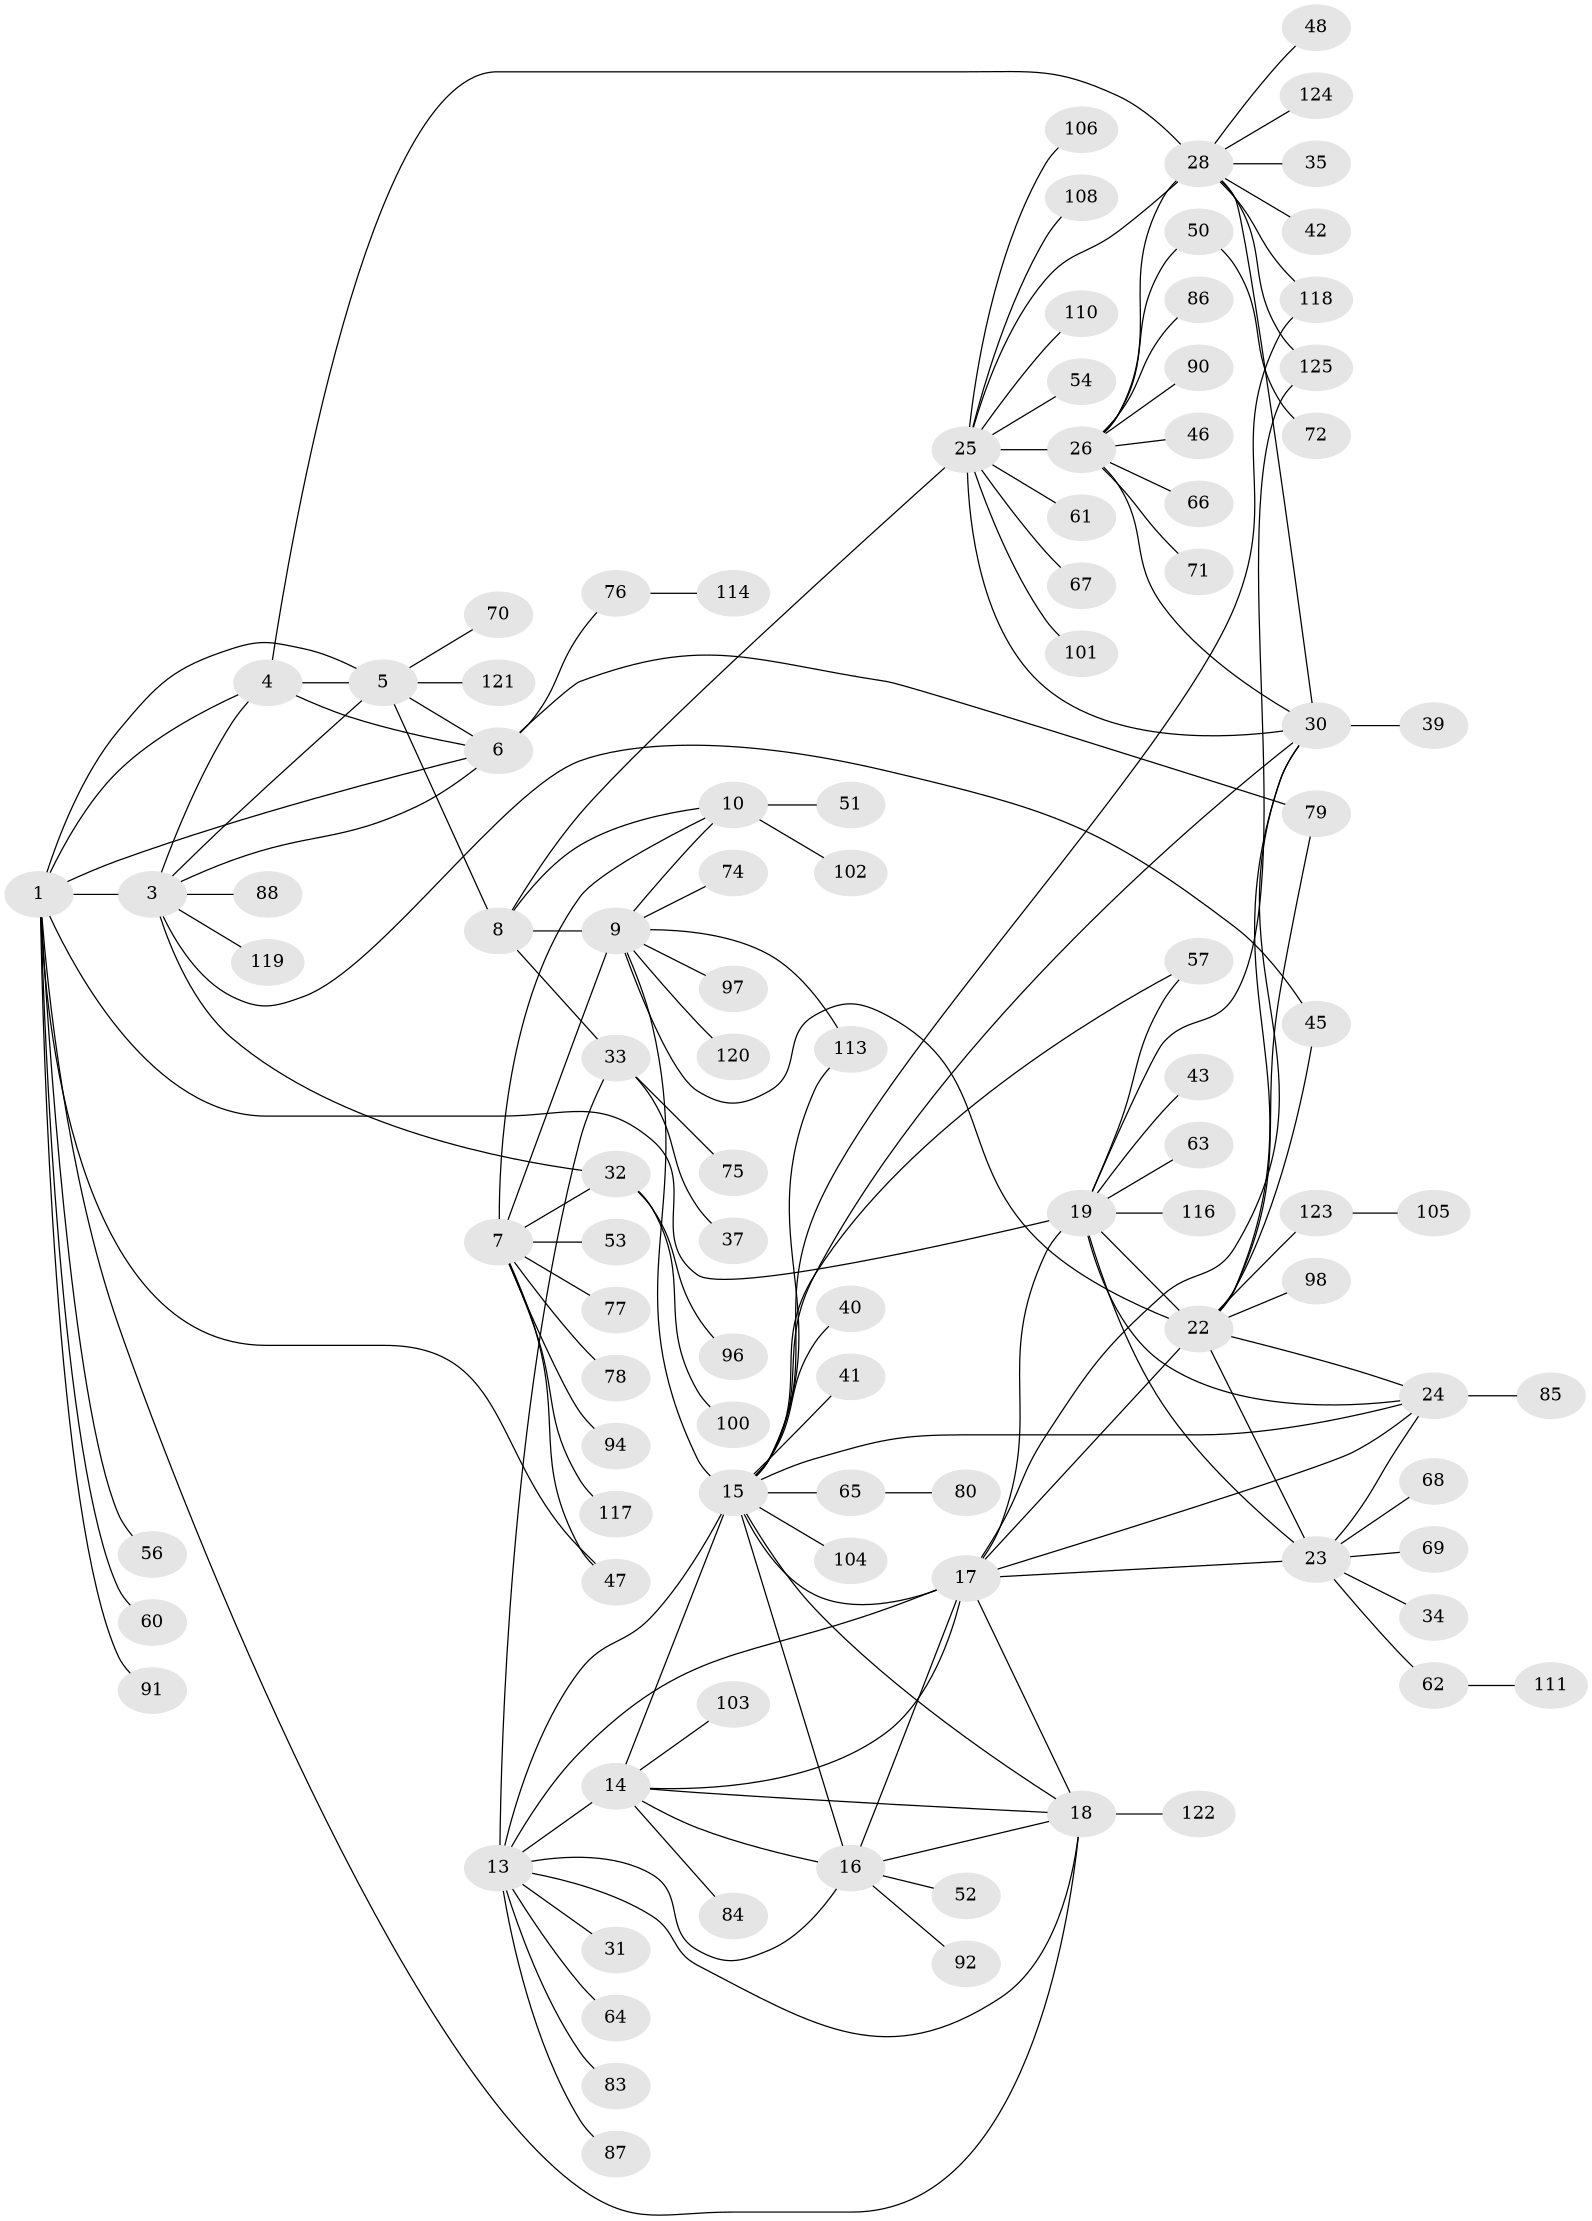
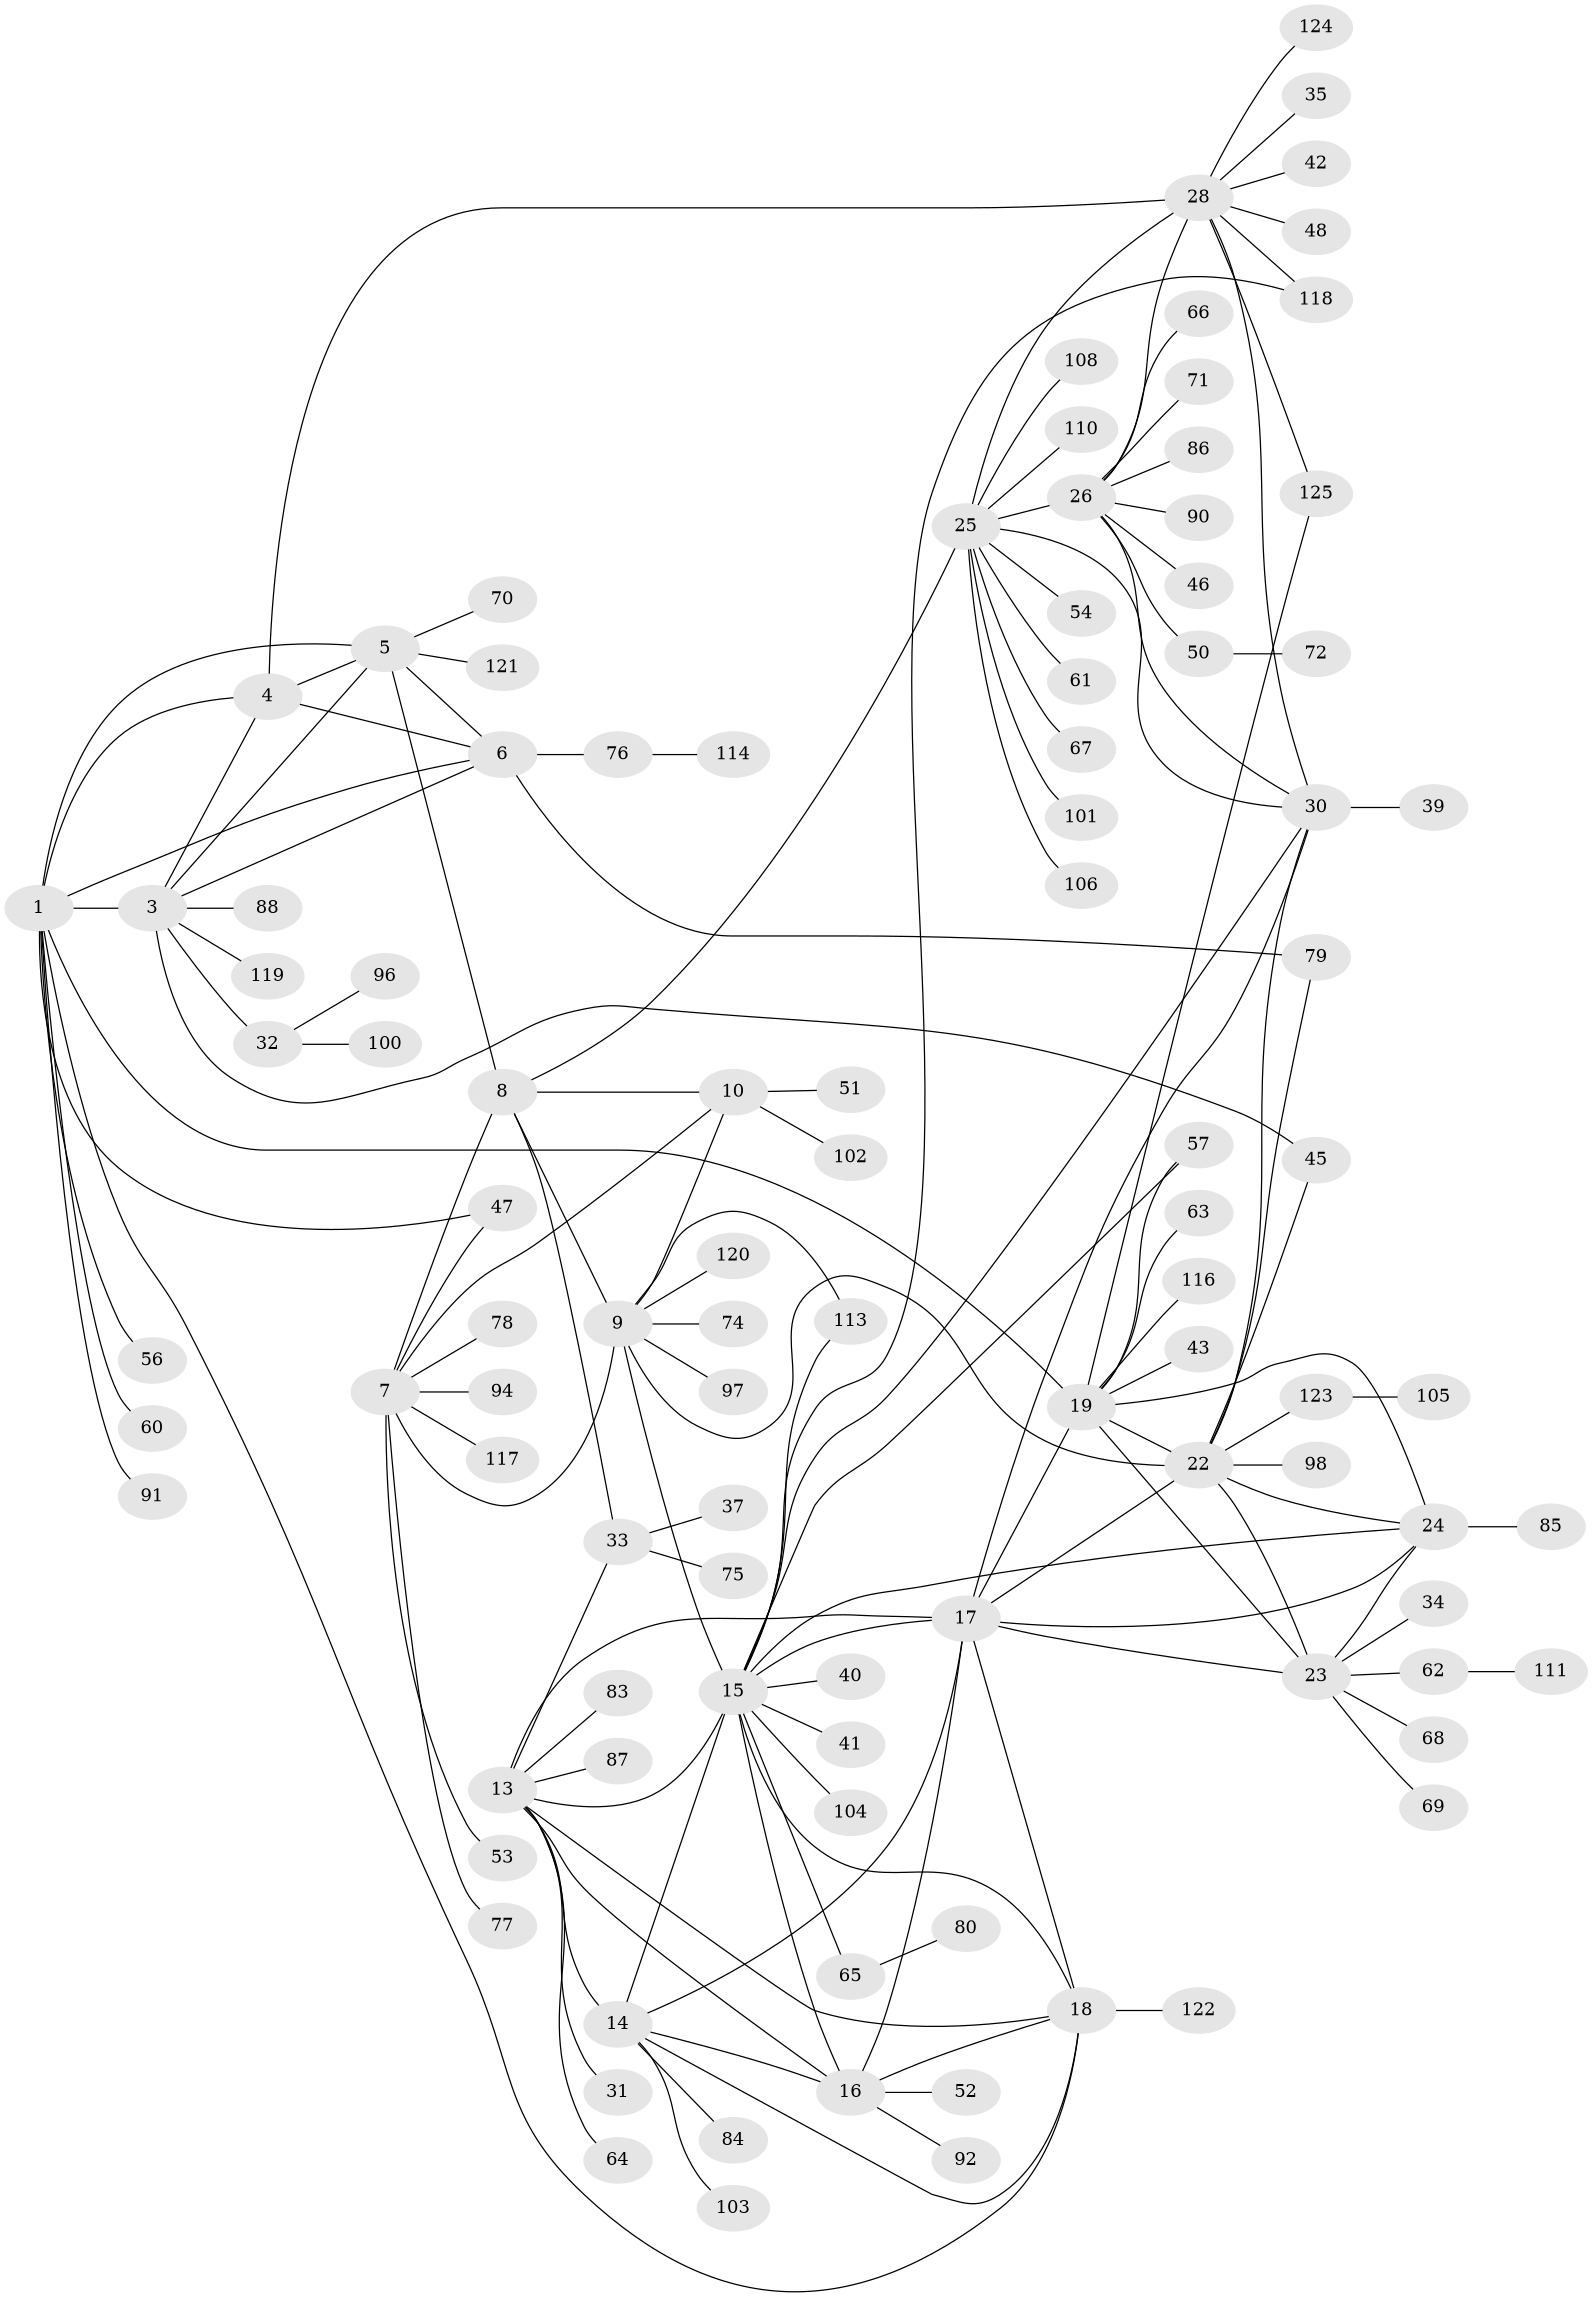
edge "32" -- "7": now "8" -- "7"
